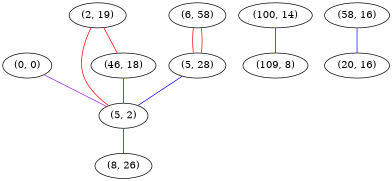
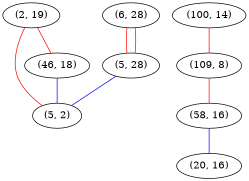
node "(6, 58)": label "(6, 58)" -> "(6, 28)"
edge "(100, 14)" -- "(109, 8)": color blue -> red
node "(0, 0)": removed
edge "(109, 8)" -- "(58, 16)": added
node "(8, 26)": removed
